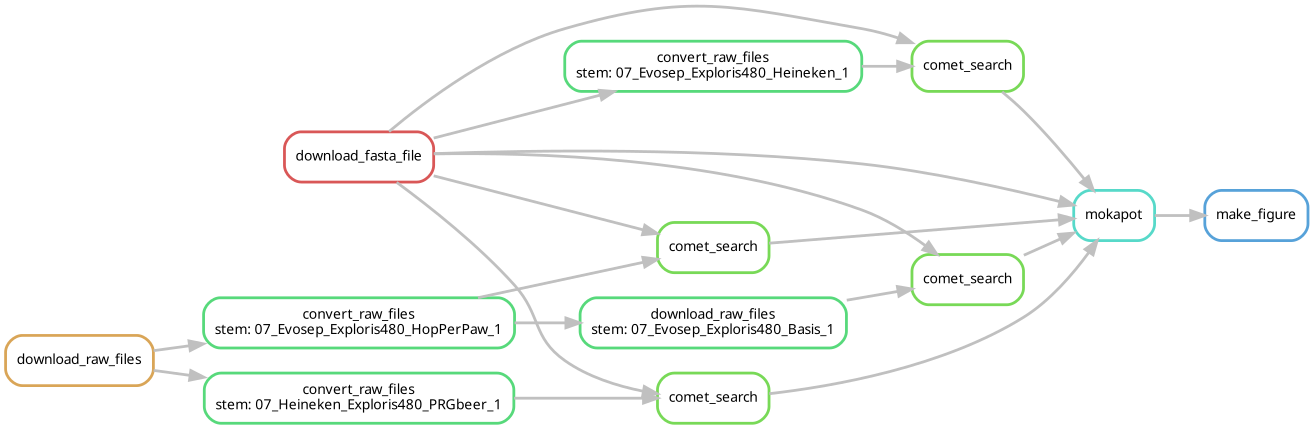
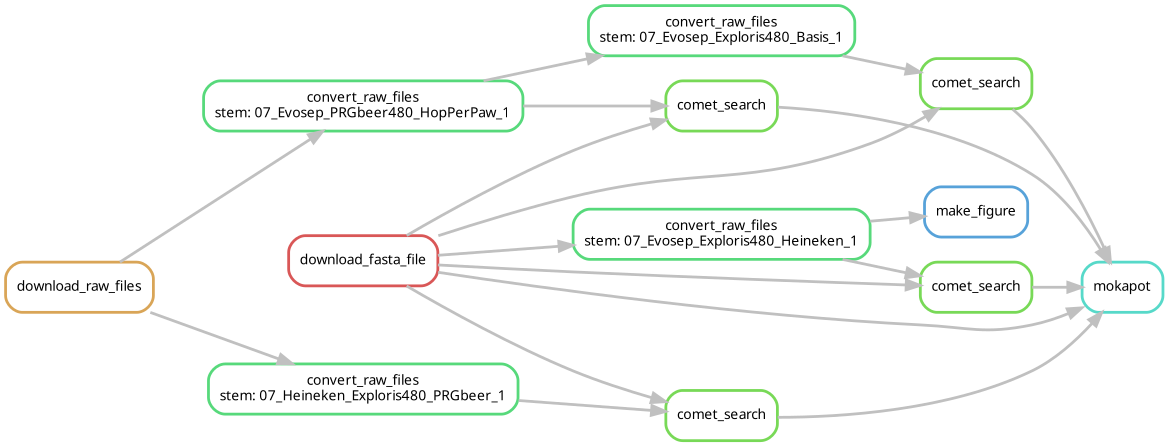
edge "mokapot" -> "make_figure": now "convert_raw_files stem: 07_Evosep_Exploris480_Heineken_1" -> "make_figure"
node "convert_raw_files stem: 07_Evosep_Exploris480_HopPerPaw_1": label "convert_raw_files stem: 07_Evosep_Exploris480_HopPerPaw_1" -> "convert_raw_files stem: 07_Evosep_PRGbeer480_HopPerPaw_1"
node "download_raw_files stem: 07_Evosep_Exploris480_Basis_1": label "download_raw_files stem: 07_Evosep_Exploris480_Basis_1" -> "convert_raw_files stem: 07_Evosep_Exploris480_Basis_1"
